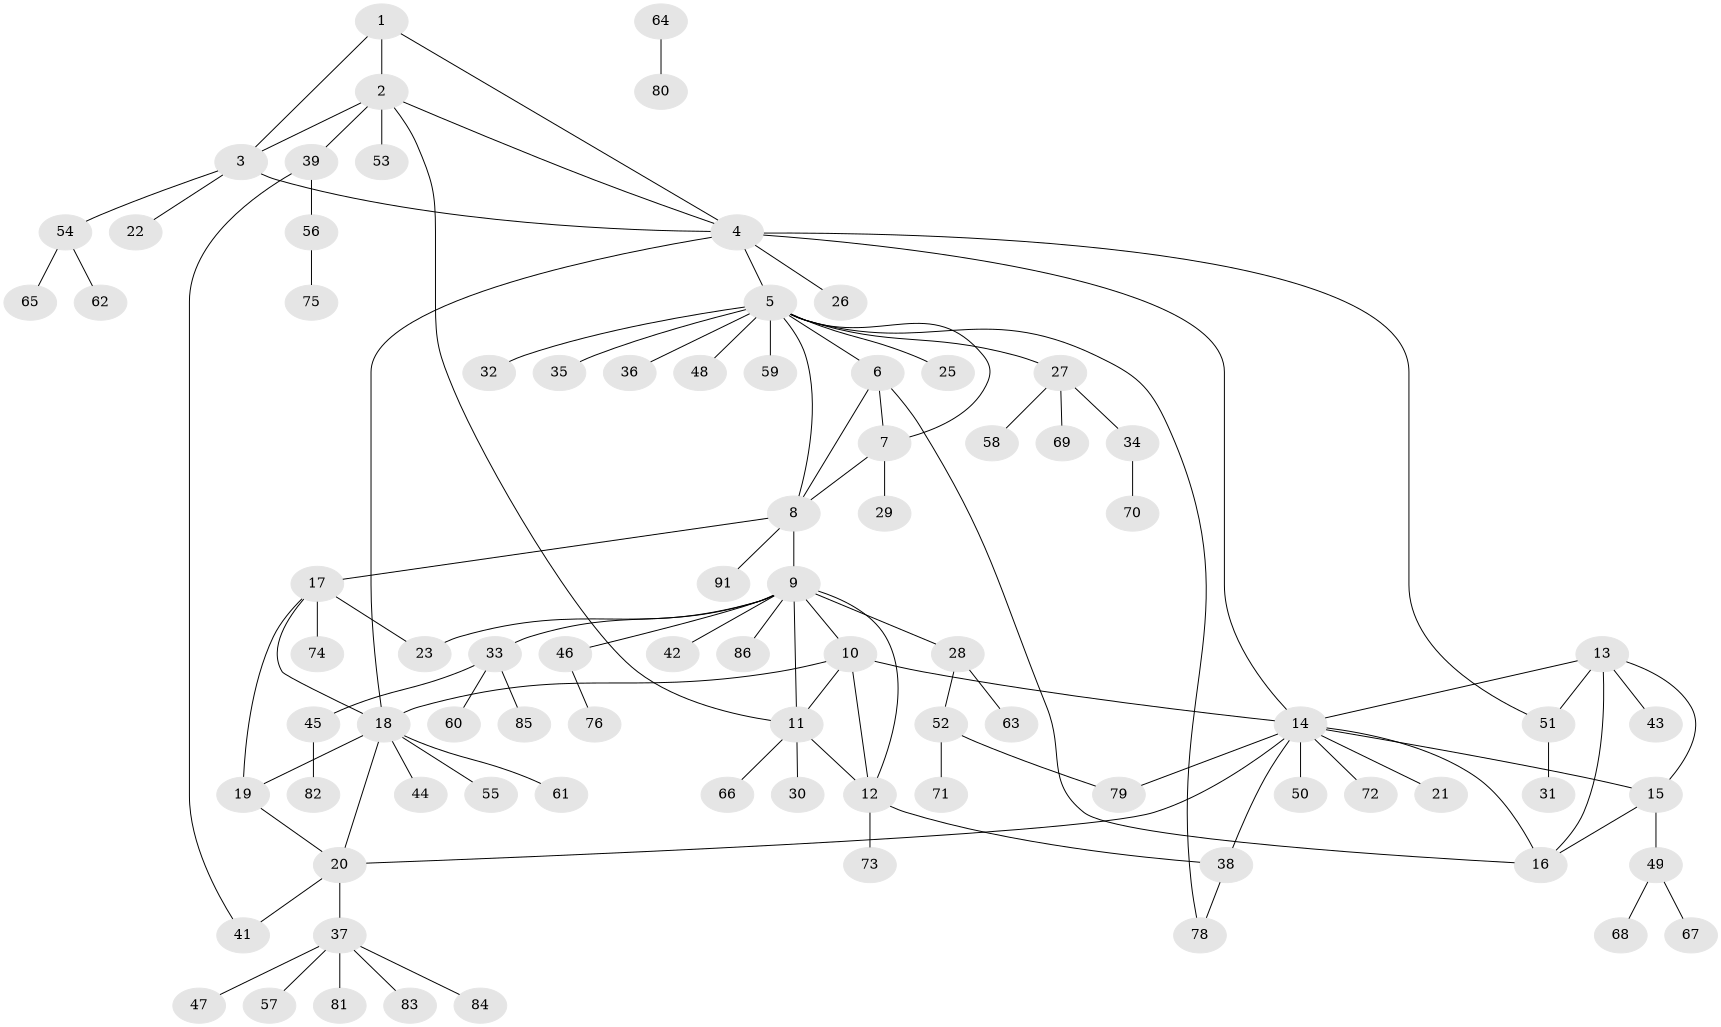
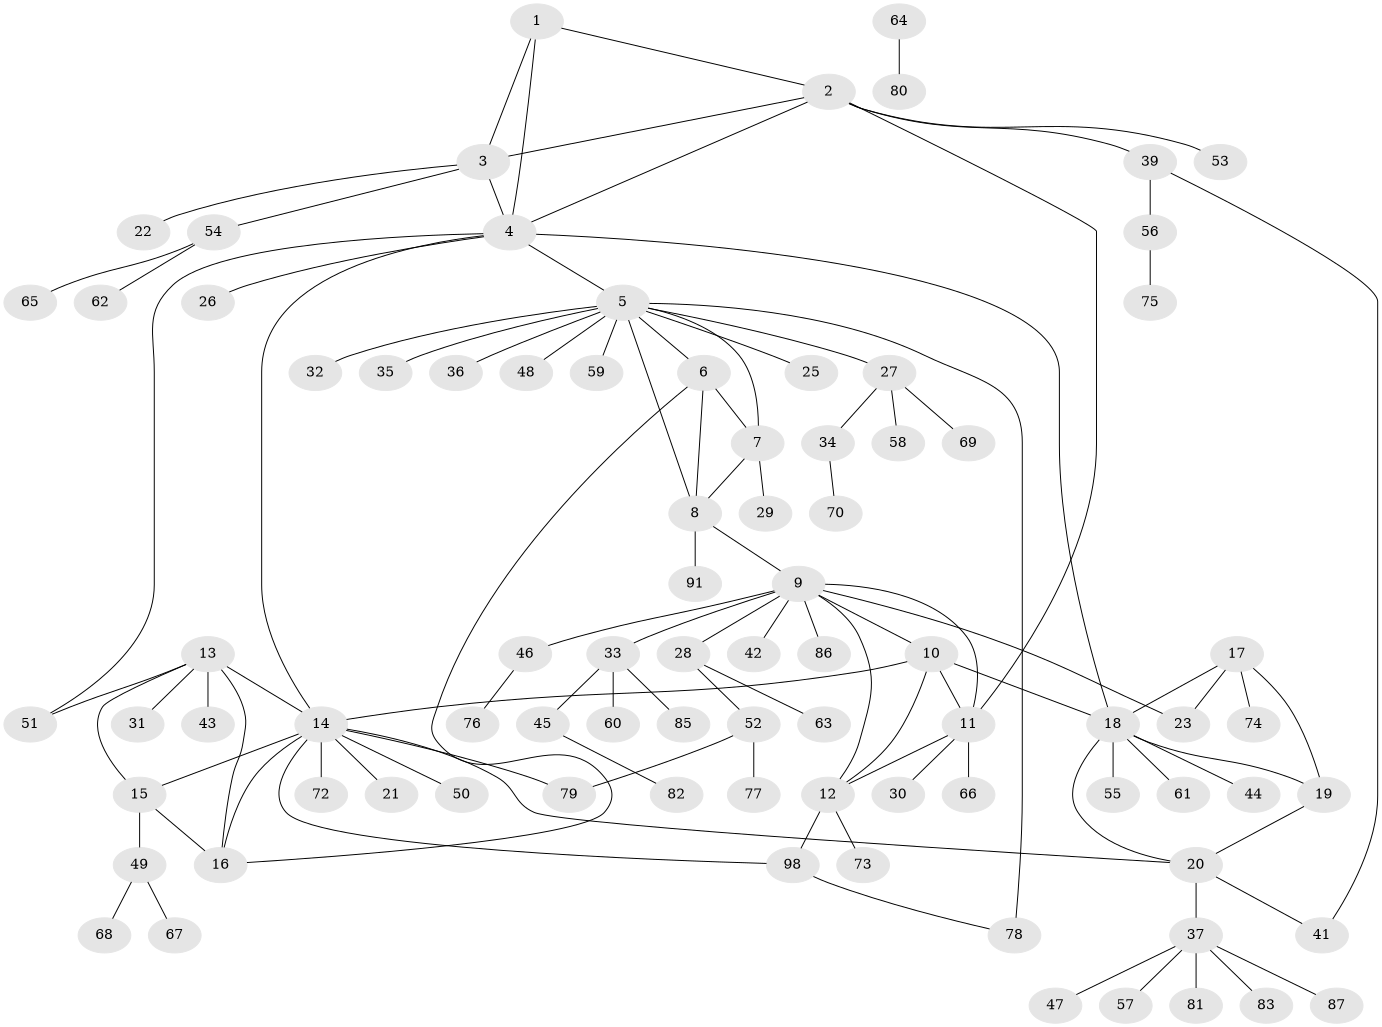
edge "8" -- "17": removed
edge "51" -- "31": now "13" -- "31"
node "71": label "71" -> "77"
node "38": label "38" -> "98"
node "84": label "84" -> "87"
